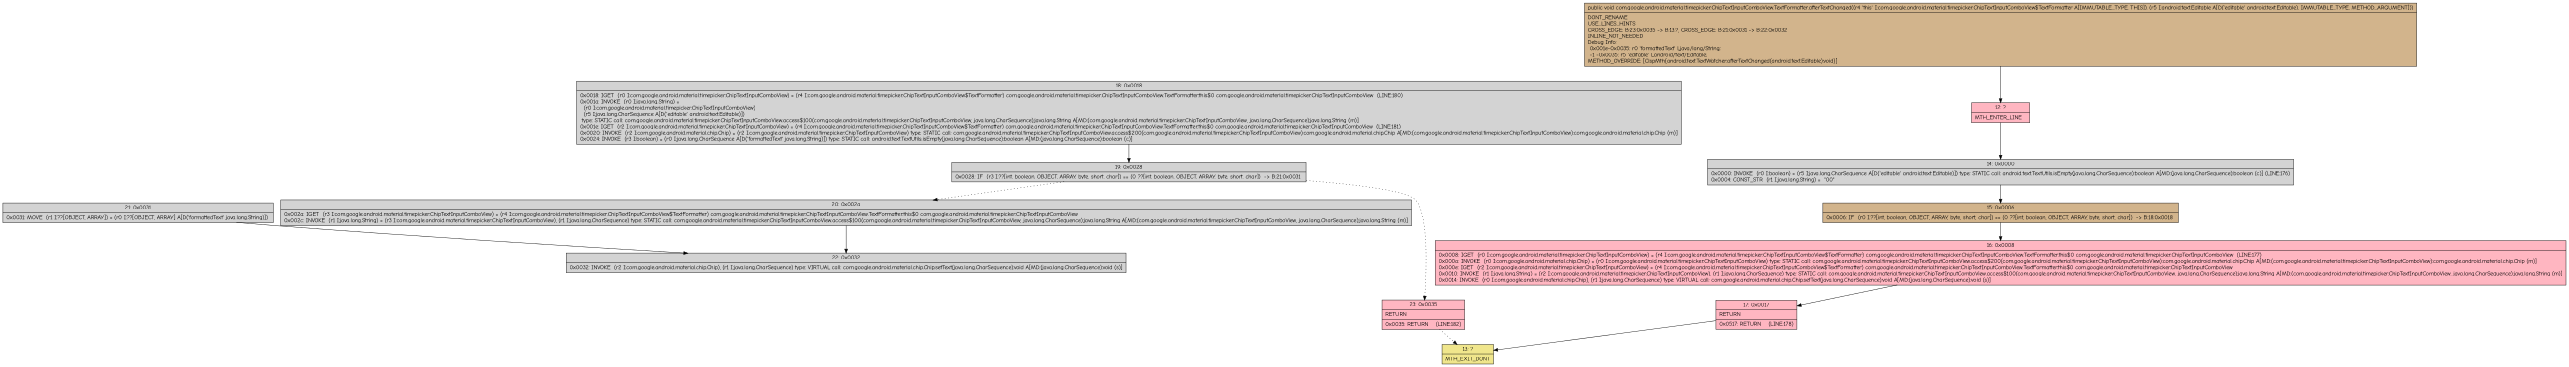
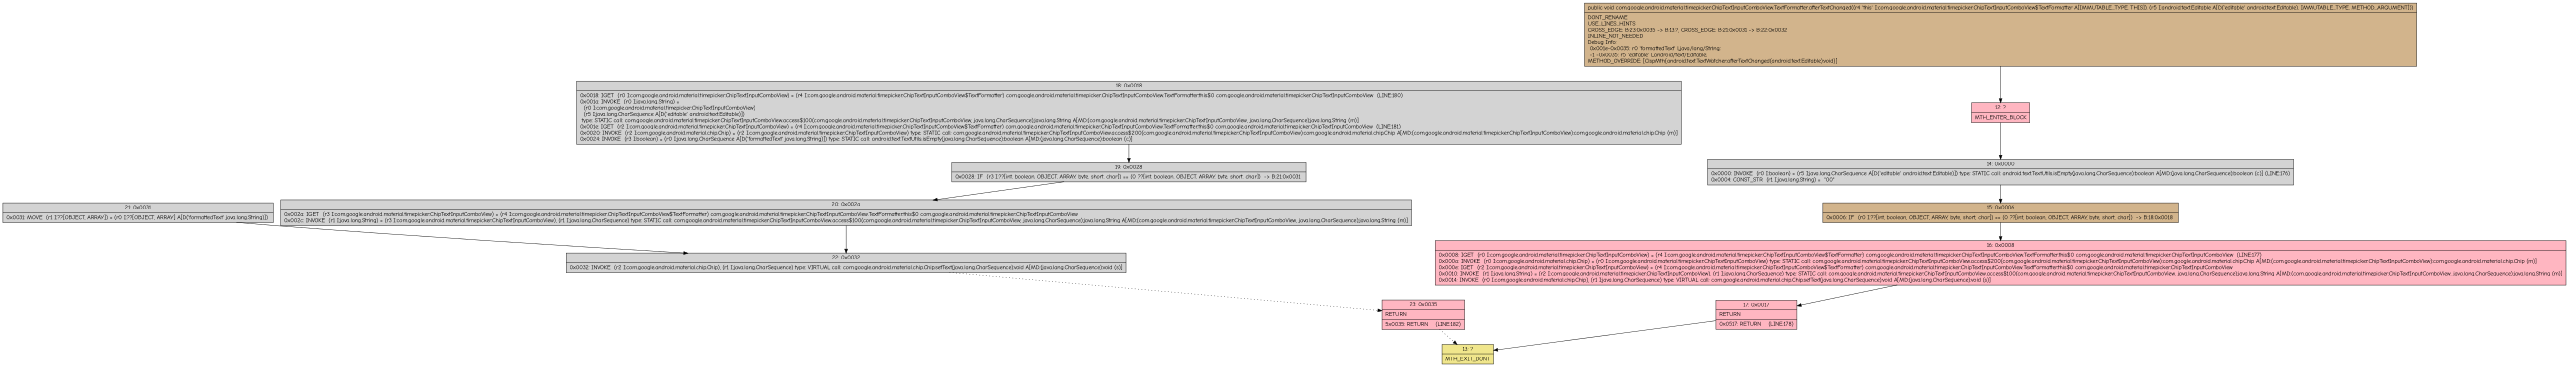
node "12: ?": text "MTH_ENTER_LINE" -> "MTH_ENTER_BLOCK"
edge "19: 0x0028" -> "20: 0x002a": style dotted -> solid
edge "19: 0x0028" -> "23: 0x0035": now "22: 0x0032" -> "23: 0x0035"
node "23: 0x0035": text "0x0035: RETURN    (LINE:182)" -> "5x0035: RETURN    (LINE:182)"
